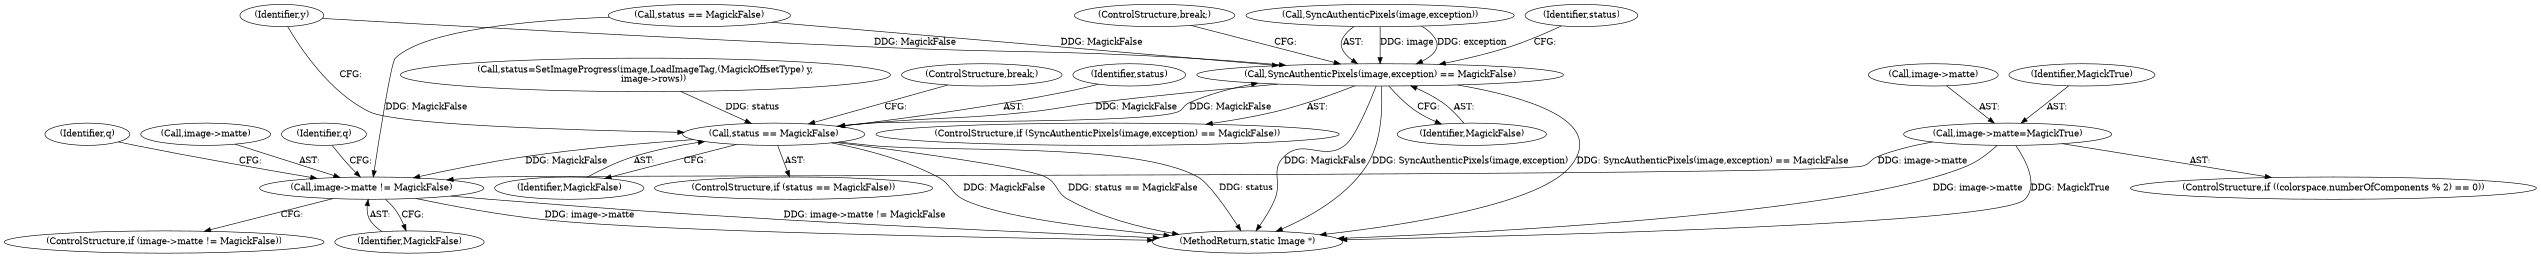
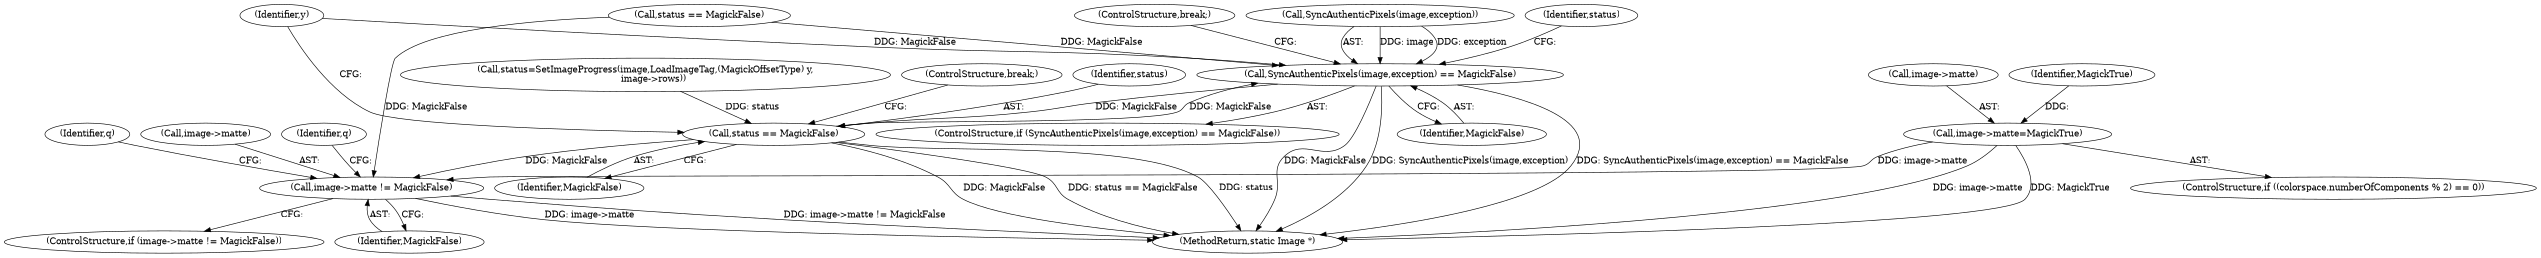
edge "(Identifier,MagickTrue)" -> "(Call,image->matte=MagickTrue)": label "AST: " -> "DDG: "
node "(ControlStructure,if (status == MagickFalse))": removed
